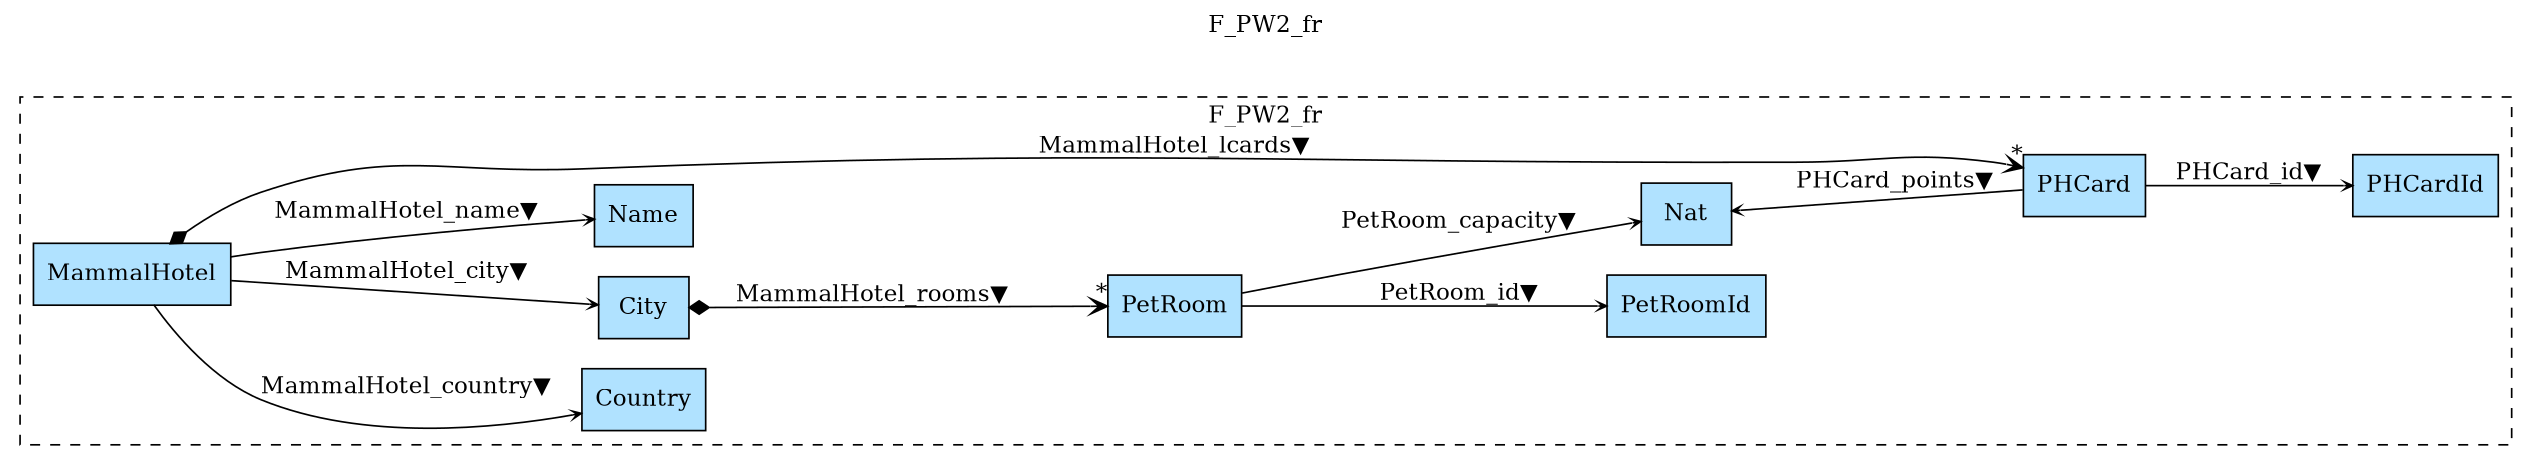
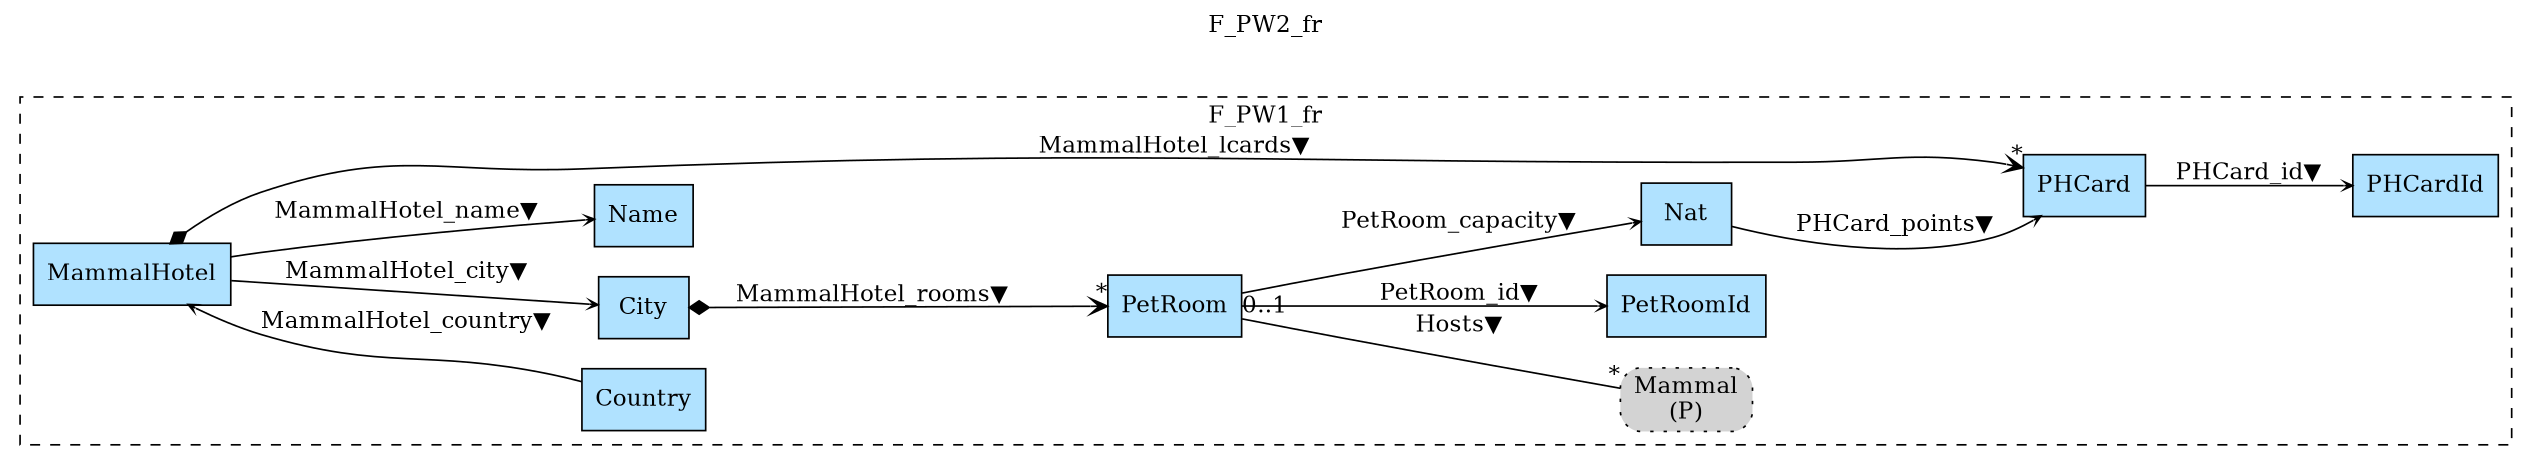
cluster "F_PW2_fr": label "F_PW2_fr" -> "F_PW1_fr"
edge "PHCard" -> "Nat": reversed
node "Mammal": added
edge "MammalHotel" -> "Country": reversed
